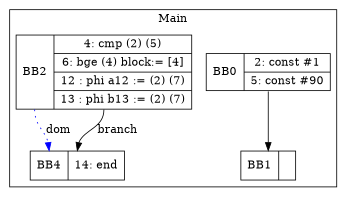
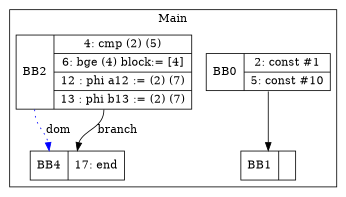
node "BB0": text "5: const #90" -> "5: const #10"
node "BB4": text "14: end" -> "17: end"
